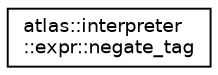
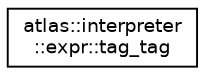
node "atlas::interpreter ::expr::negate_tag": label "atlas::interpreter ::expr::negate_tag" -> "atlas::interpreter ::expr::tag_tag"
